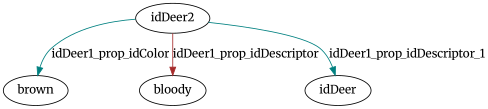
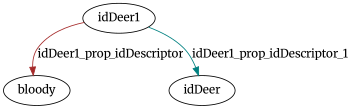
node "idDeer2": label "idDeer2" -> "idDeer1"
node "brown": removed
